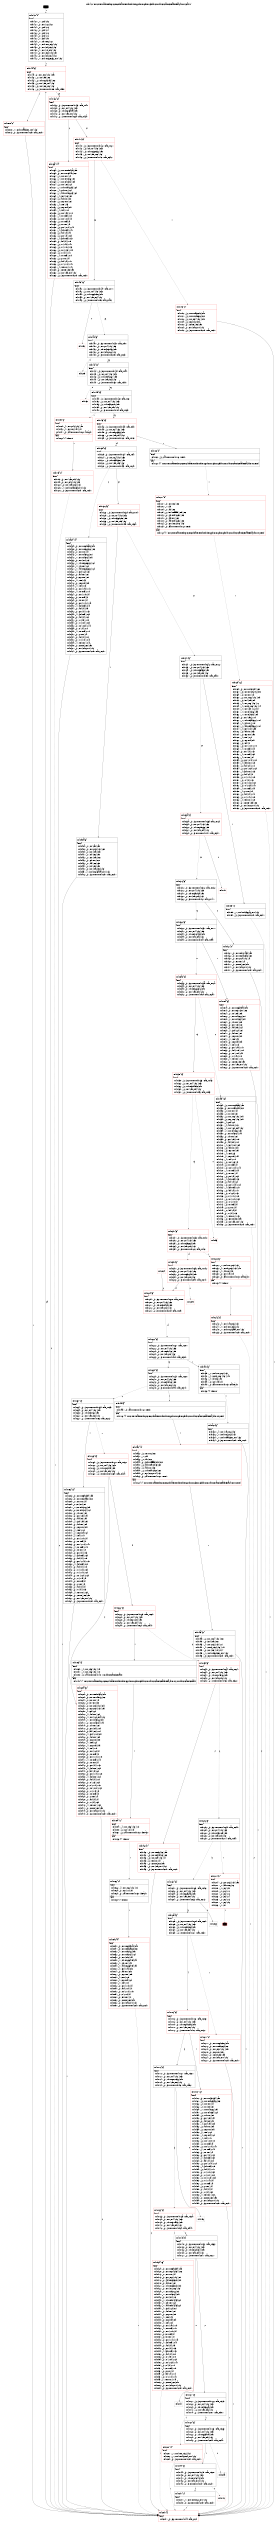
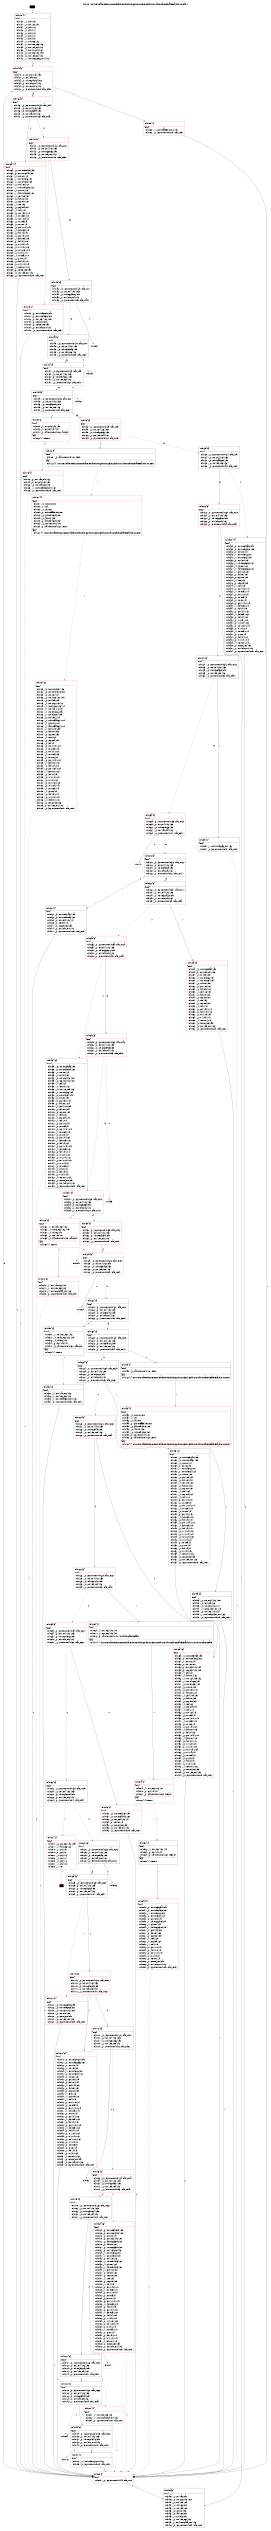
edge "0x402029" -> "0x401609 [25]": reversed
edge "0x4019ea [33]" -> "0x4020f7 [5]": reversed
